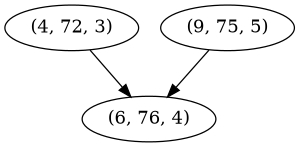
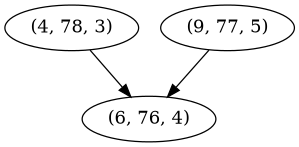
node "(4, 72, 3)": label "(4, 72, 3)" -> "(4, 78, 3)"
node "(9, 75, 5)": label "(9, 75, 5)" -> "(9, 77, 5)"
